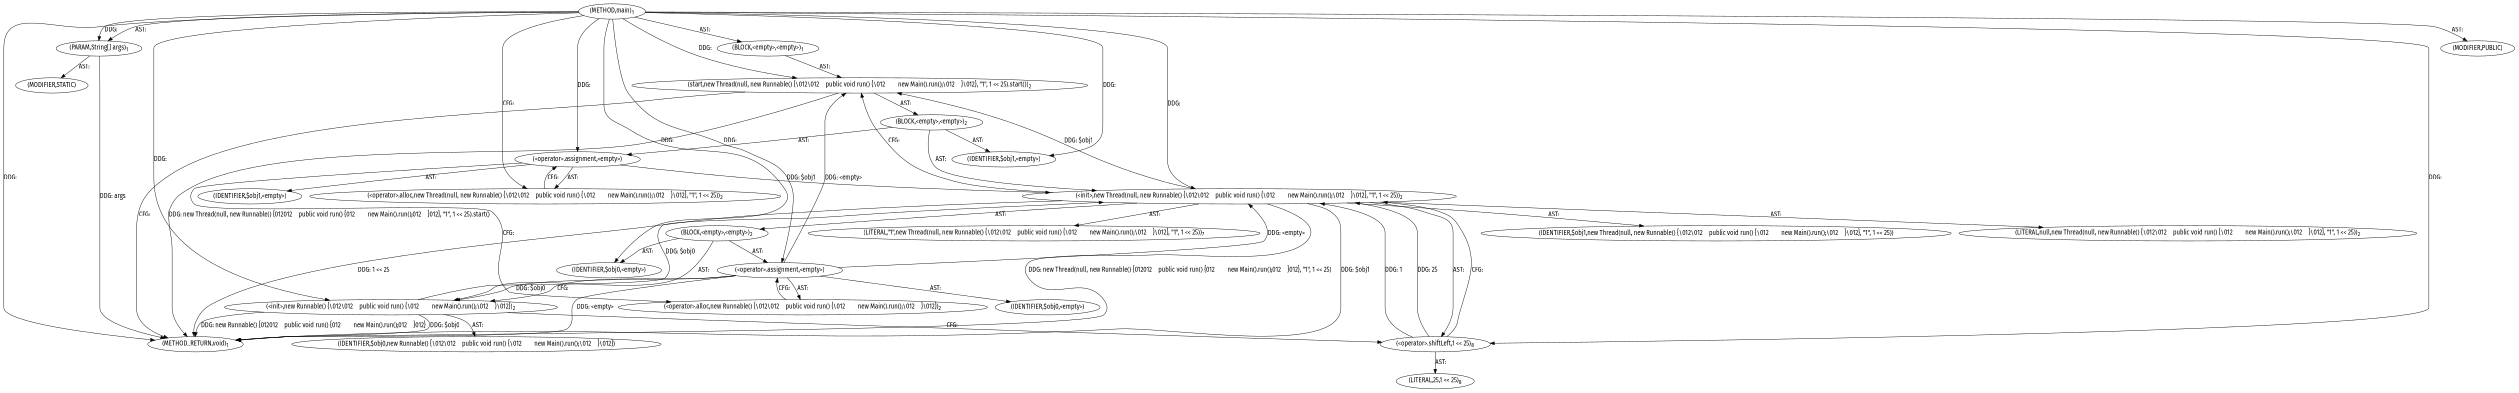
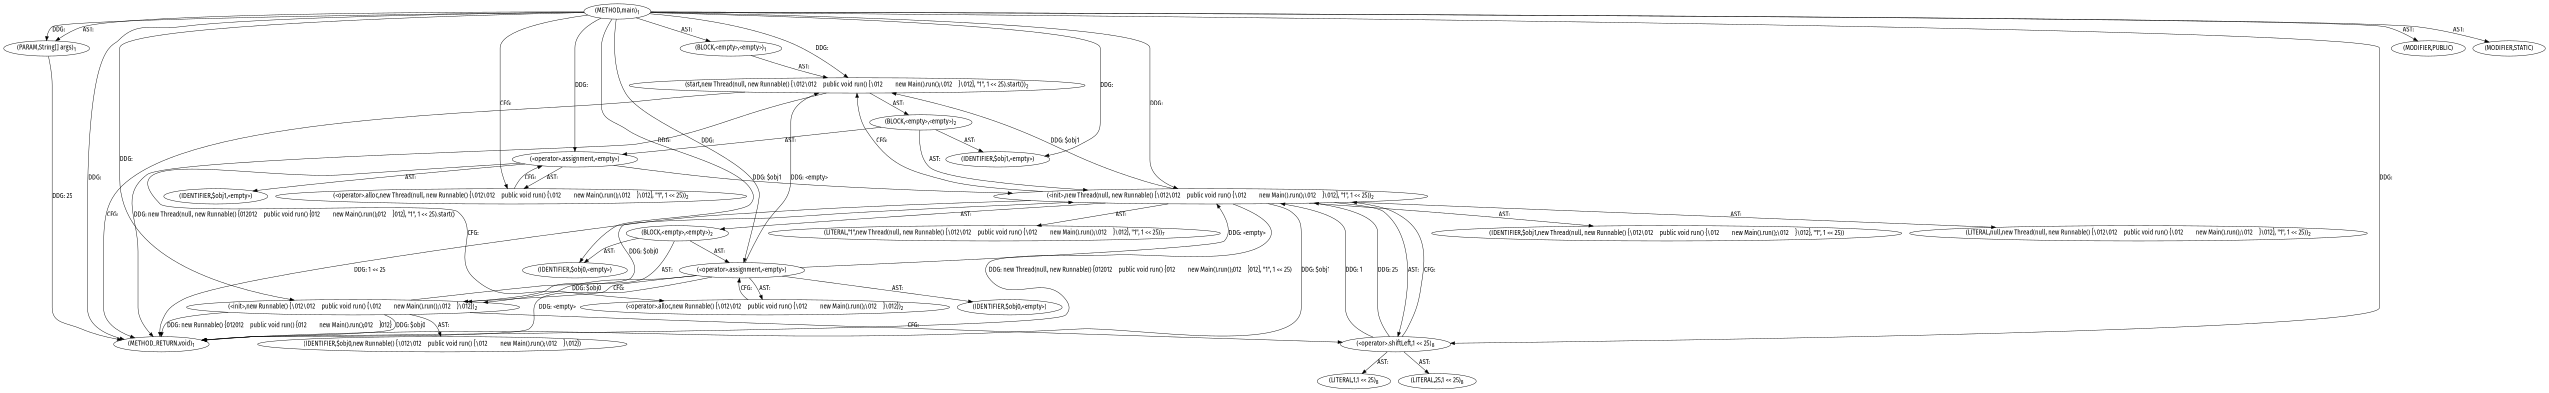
edge "(PARAM,String[] args)" -> "(MODIFIER,STATIC)": now "(METHOD,main)" -> "(MODIFIER,STATIC)"
edge "(PARAM,String[] args)" -> "(METHOD_RETURN,void)": label "DDG: args" -> "DDG: 25"
node "(LITERAL,1,1 << 25)": added
